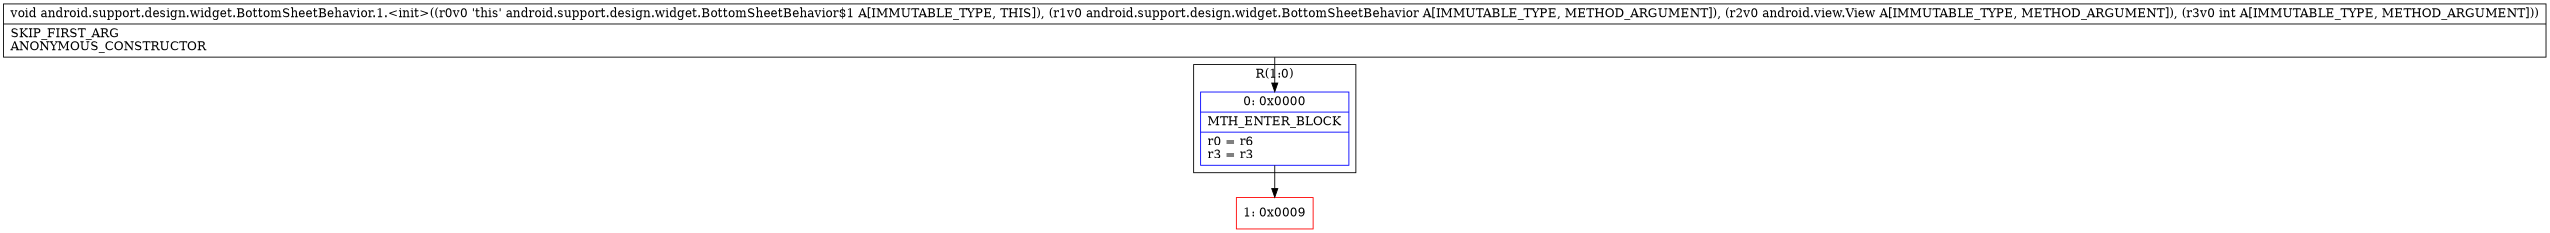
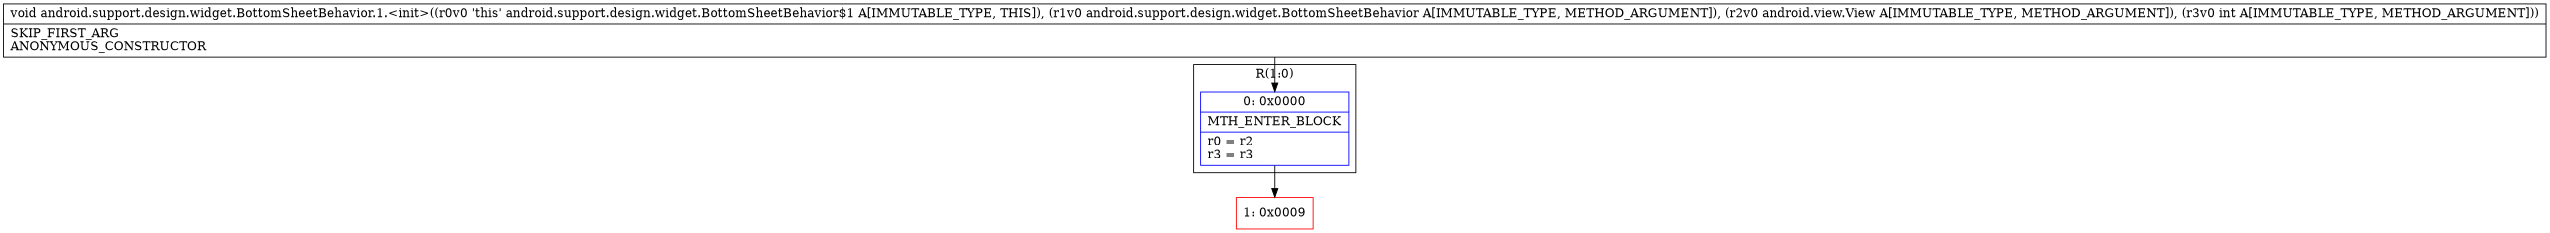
node "0: 0x0000": text "r0 = r6" -> "r0 = r2"
